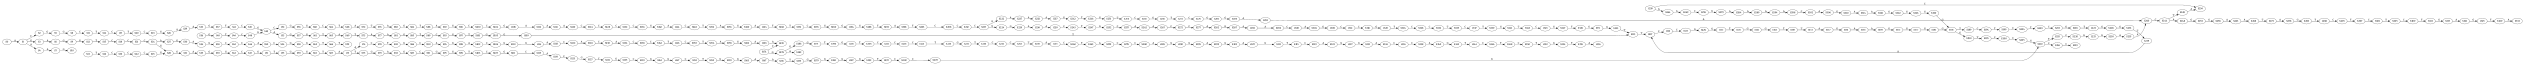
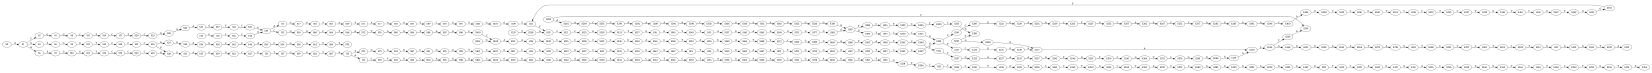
edge "S100" -> "S104": now "S100" -> "S108"
edge "S217" -> "S224": now "S219" -> "S224"
edge "S218" -> "S223": reversed
edge "S228" -> "S233": now "S228" -> "S235"
edge "S174" -> "S170": reversed
edge "S178" -> "S186": now "S182" -> "S186"
edge "S10" -> "S13": added, label "G"
